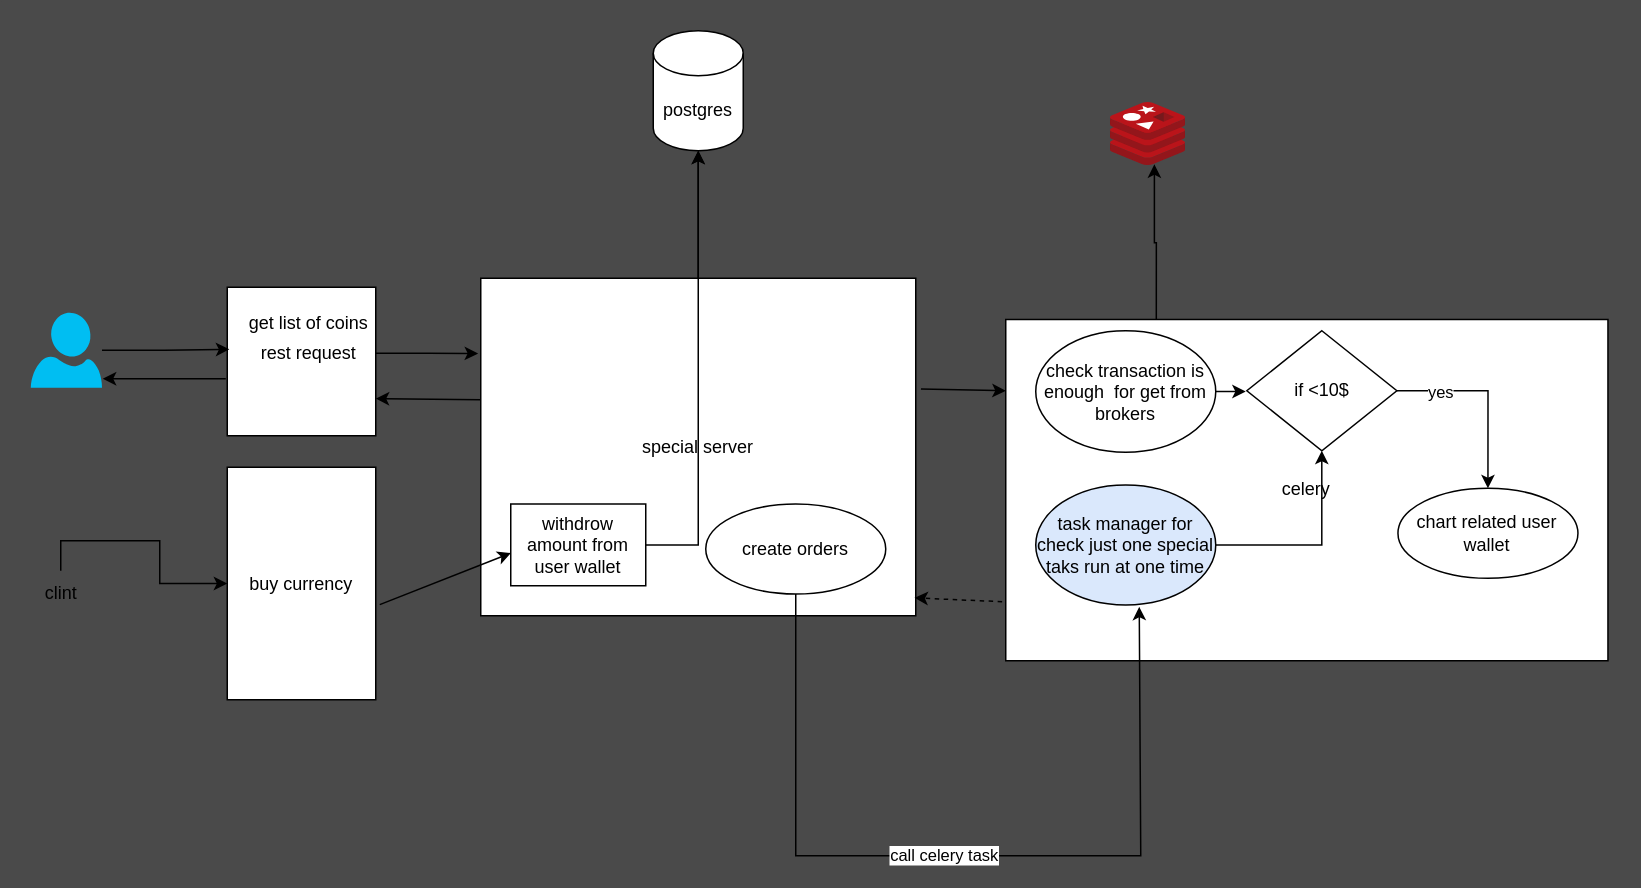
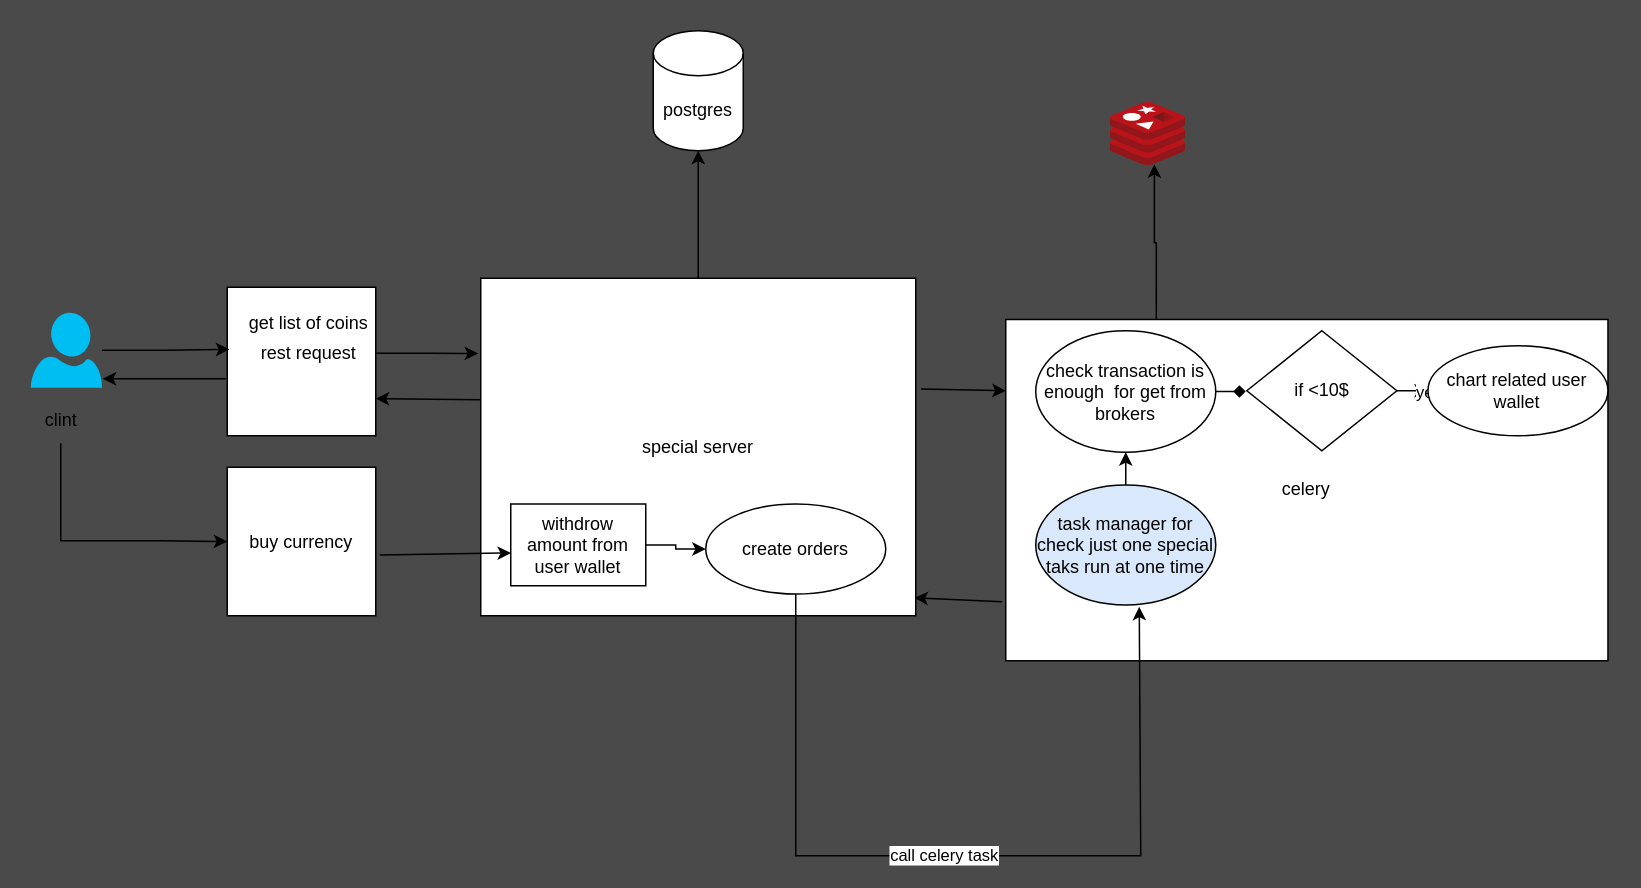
edge "check transaction is enough for get from brokers" -> "if <10$": arrowhead classic -> diamond
edge "withdrow amount from user wallet" -> "postgres": now "withdrow amount from user wallet" -> "create orders"
node "chart related user wallet": moved (1488, 533) -> (1518, 391)
edge "task manager for check just one special taks run at one time" -> "if <10$": now "task manager for check just one special taks run at one time" -> "check transaction is enough for get from brokers"
node "buy currency": size 149x233 -> 149x149
node "clint": moved (61, 593) -> (61, 421)
edge "celery" -> "special server": style dashed -> solid
